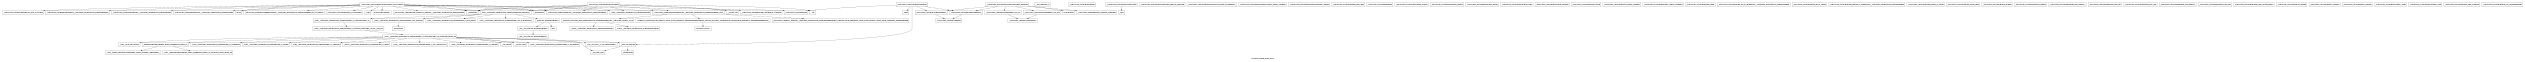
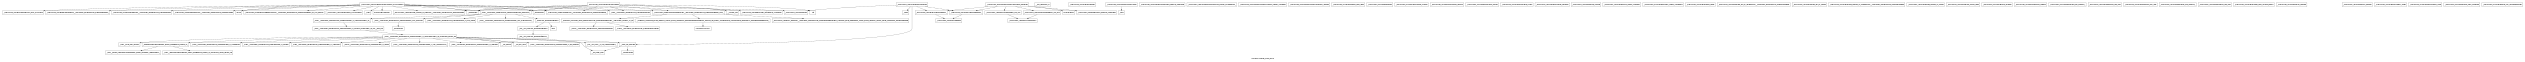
node "_ZN9LAMMPS_NS7Compute12lock_disableEv": removed
